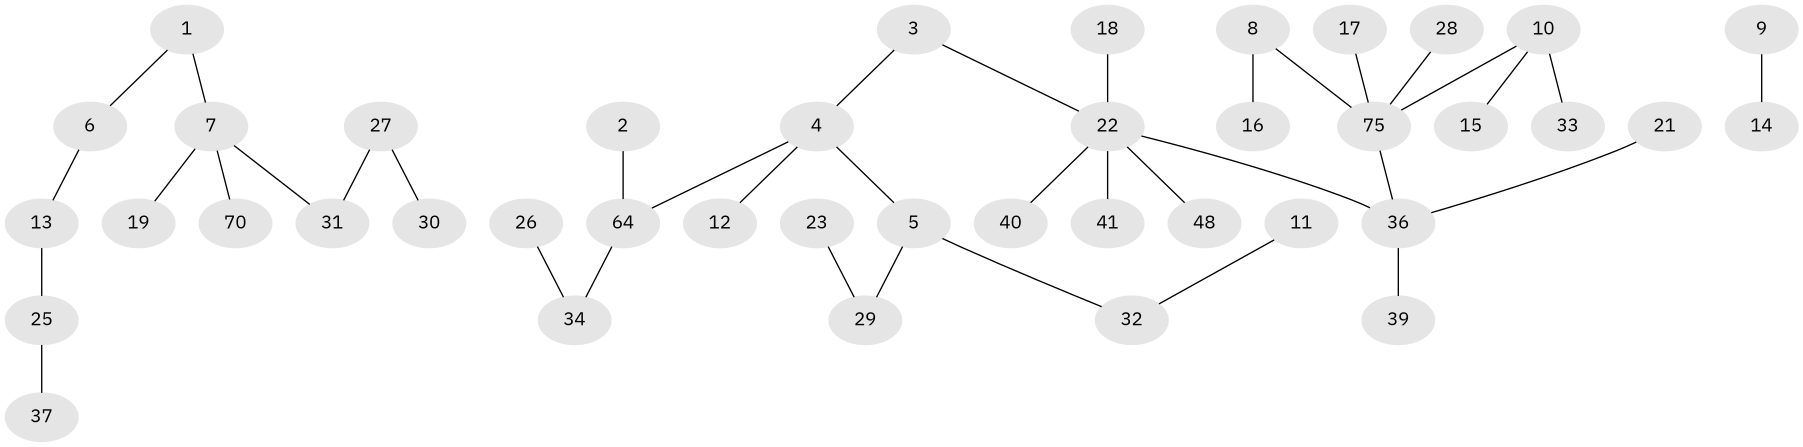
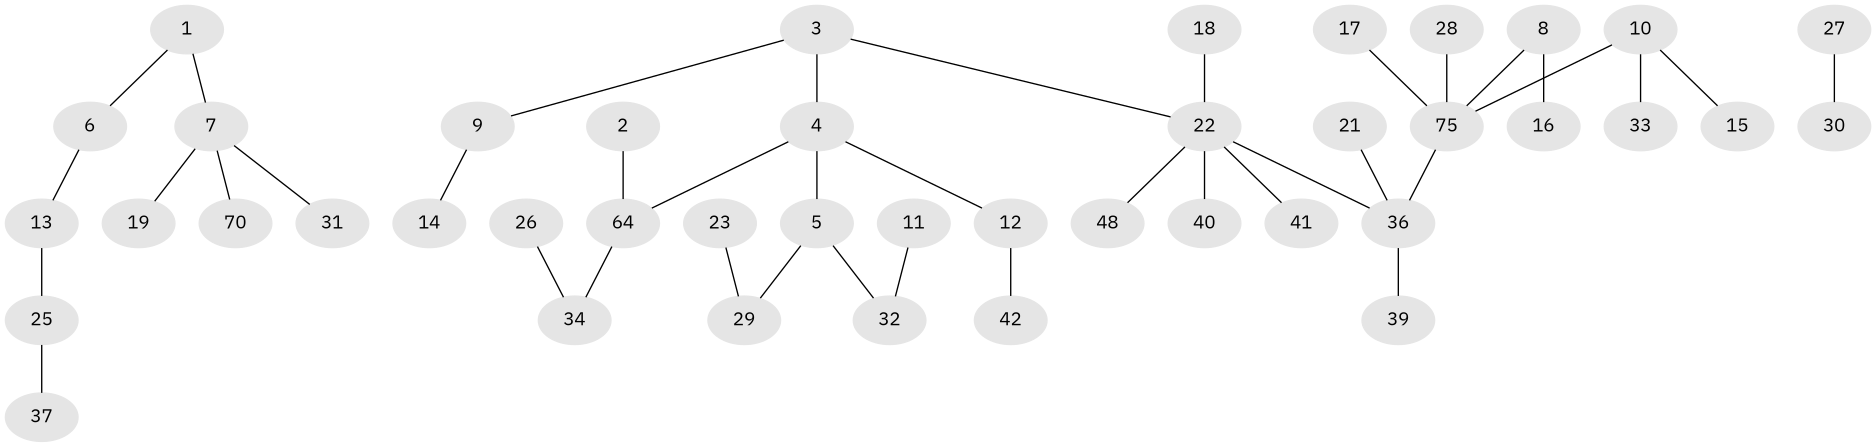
edge "3" -- "9": added
edge "27" -- "31": removed
node "42": added
